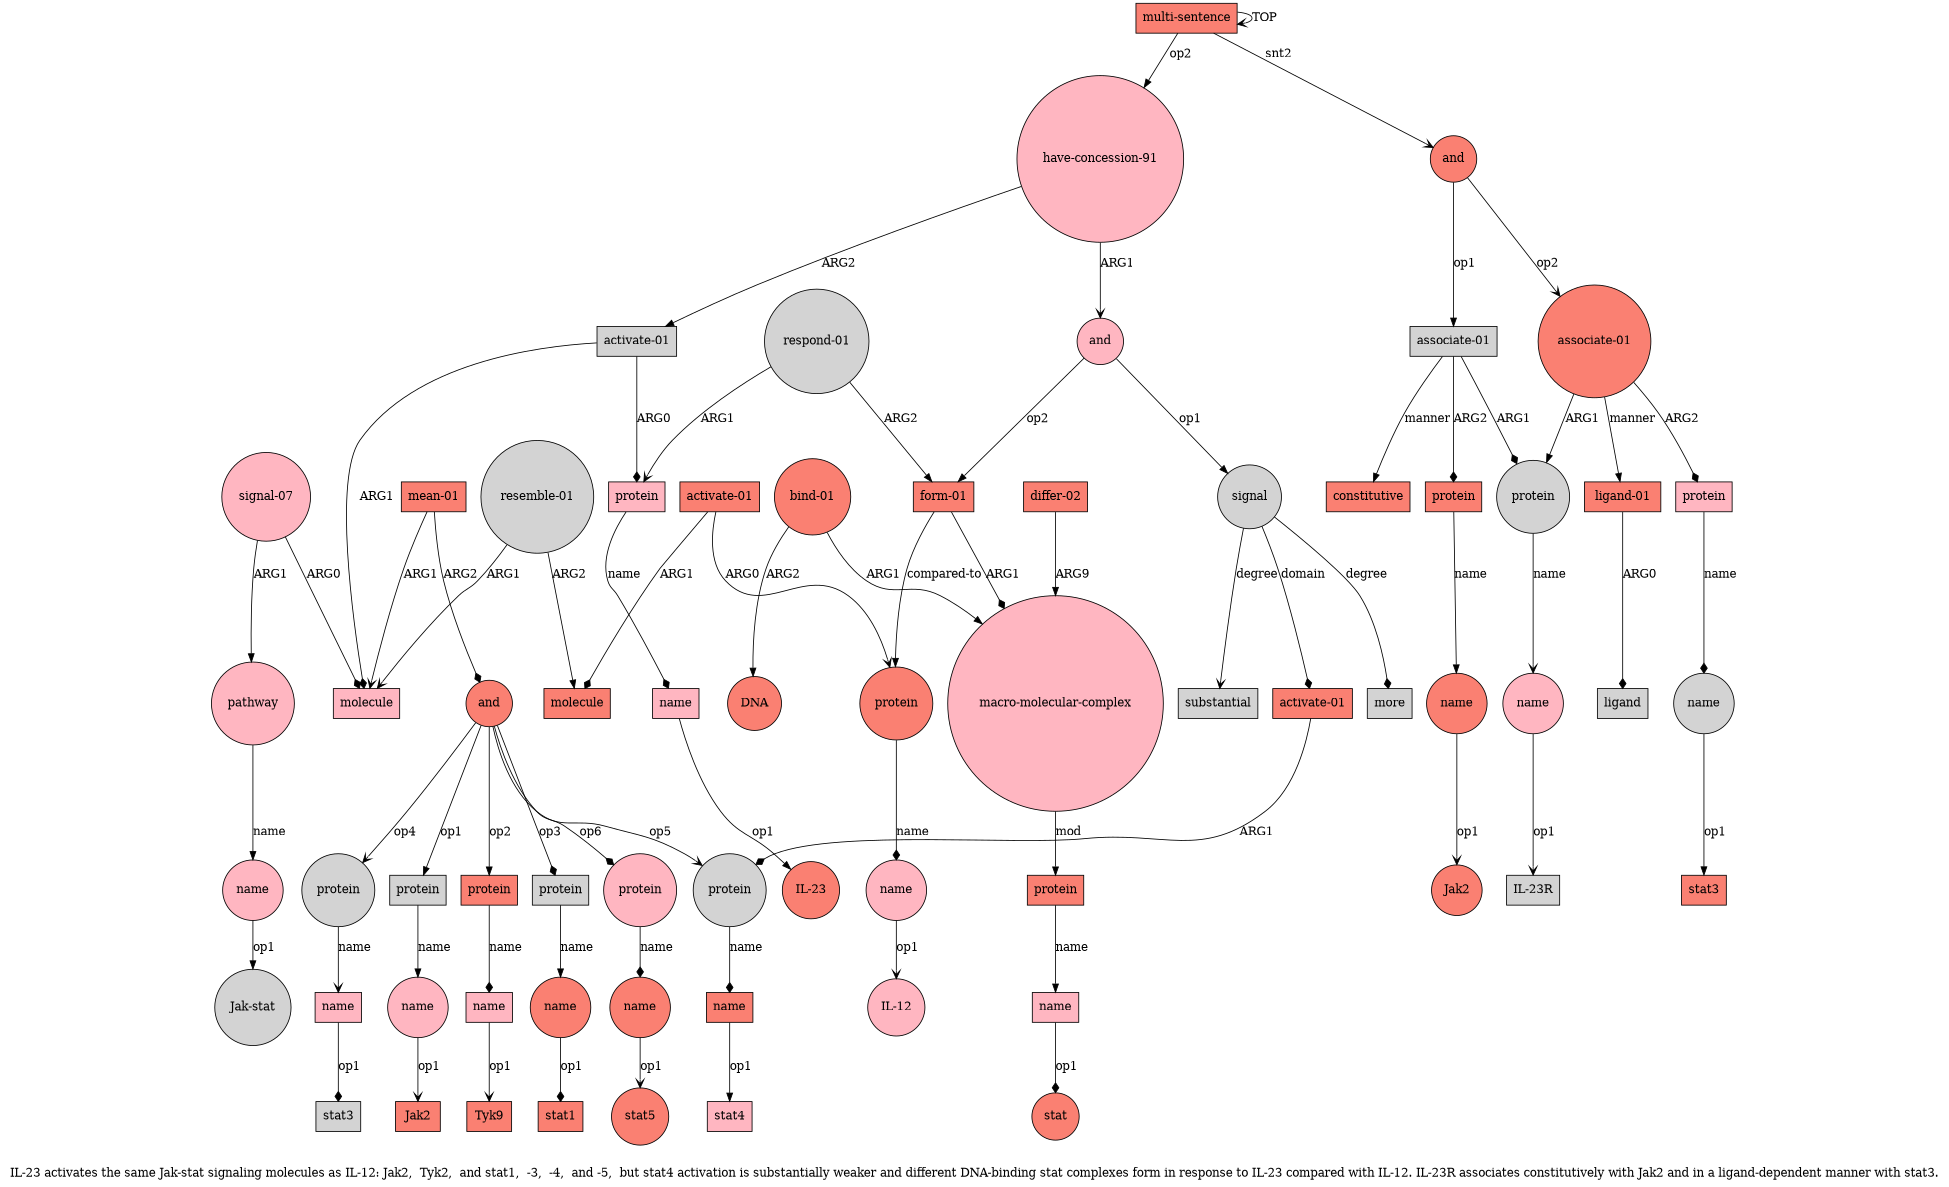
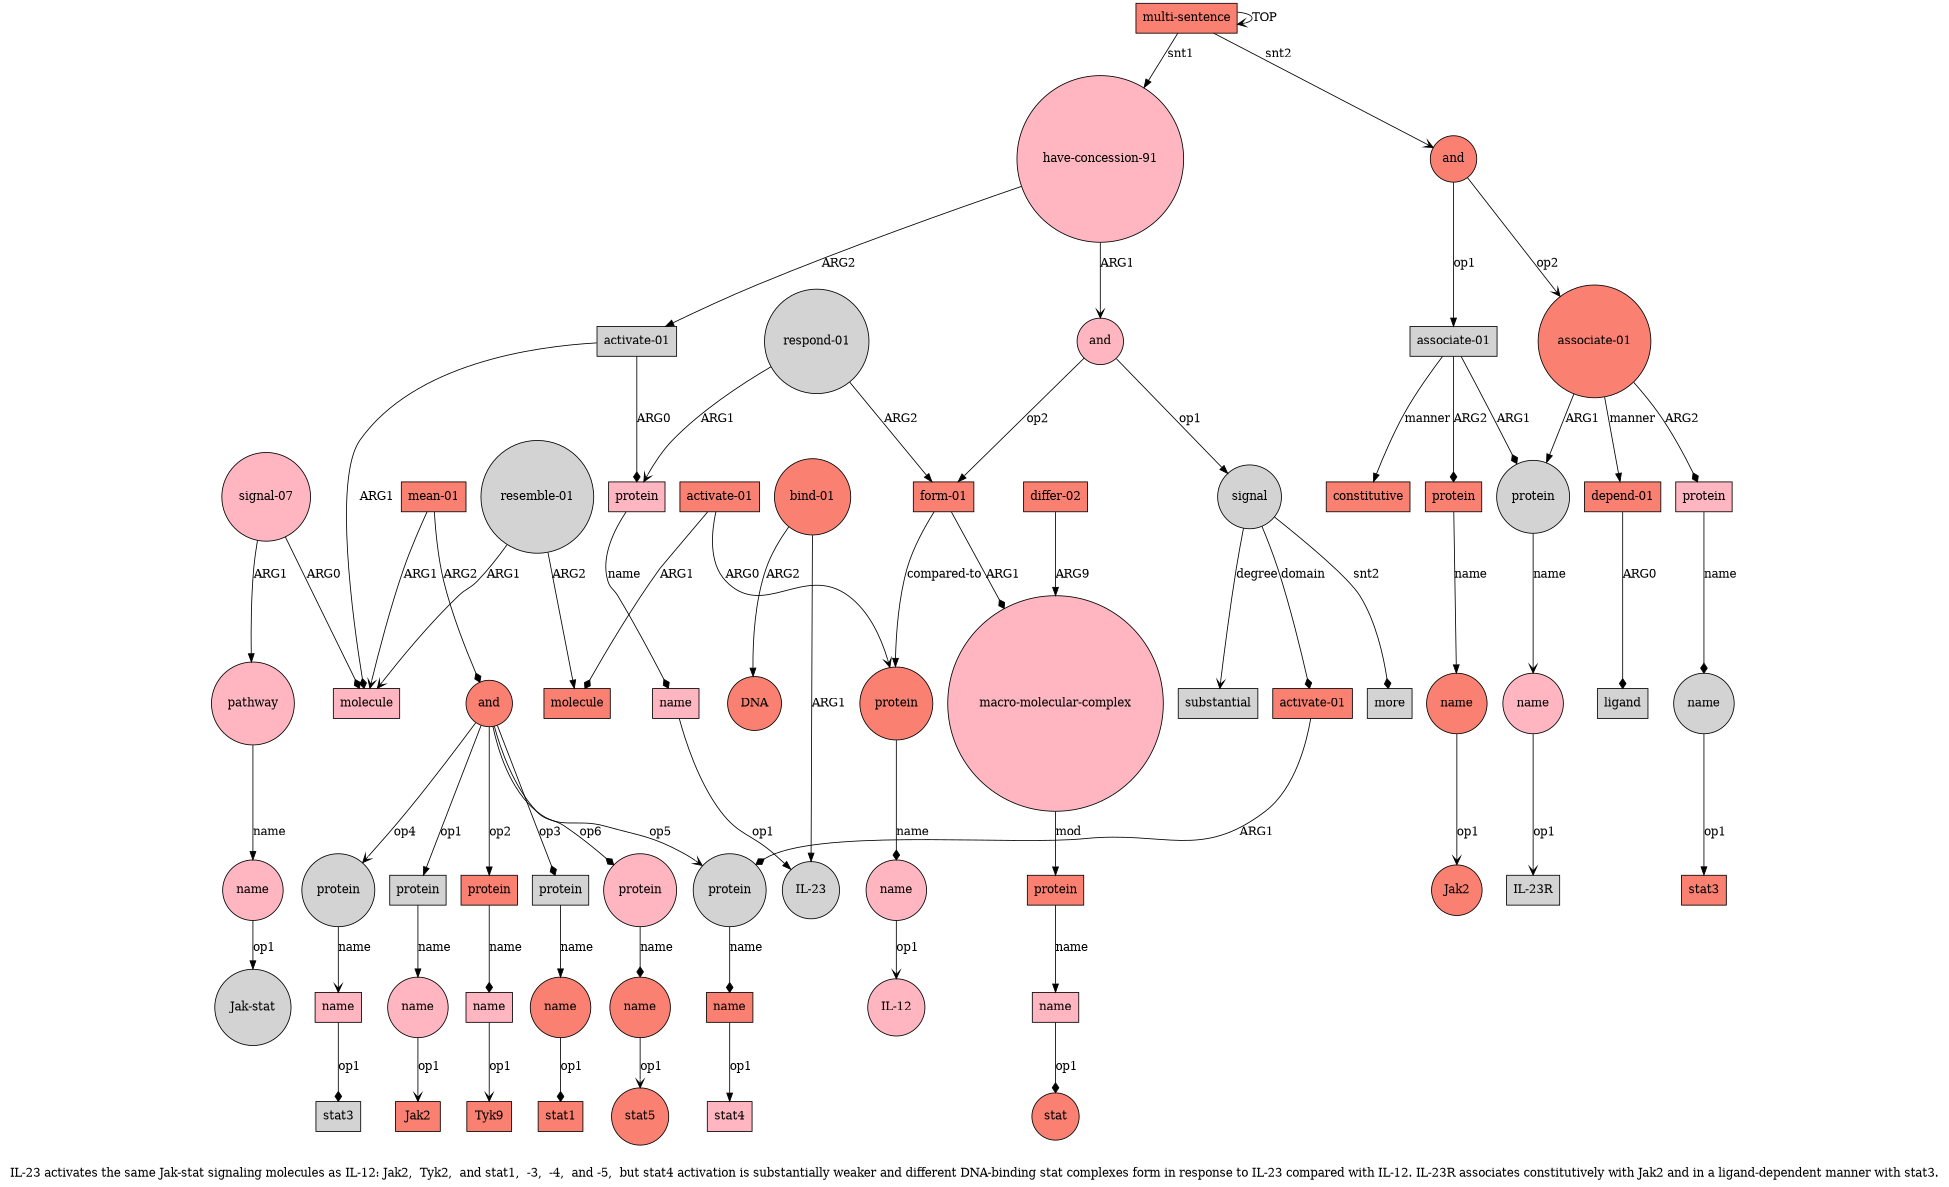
edge "multi-sentence" -> "have-concession-91": label "op2" -> "snt1"
node "ligand-01": label "ligand-01" -> "depend-01"
edge "signal" -> "more": label "degree" -> "snt2"
edge "bind-01" -> "macro-molecular-complex": now "bind-01" -> "IL-23"
node "IL-23": fillcolor salmon -> lightgrey
